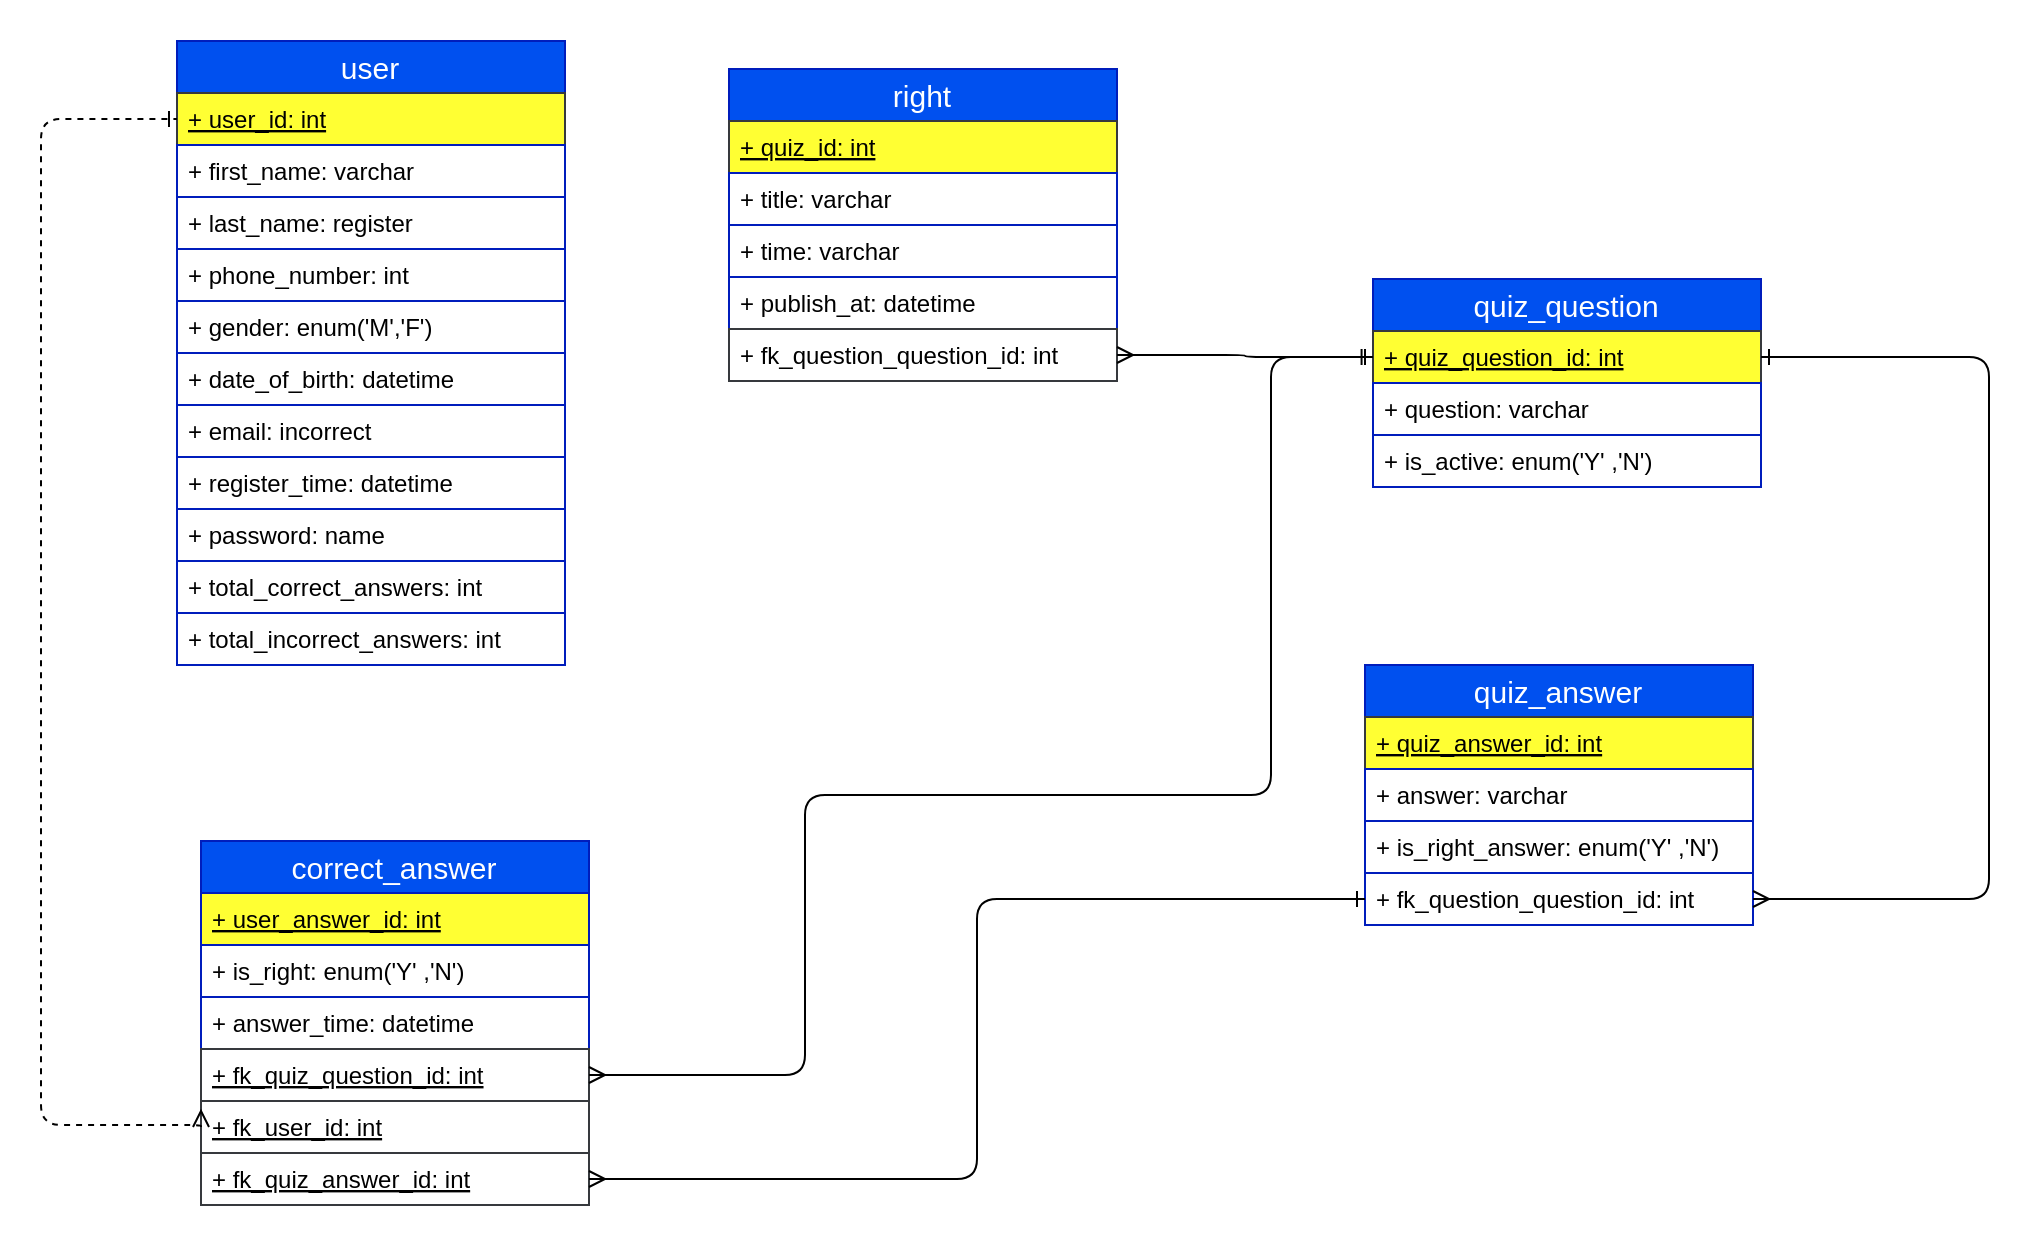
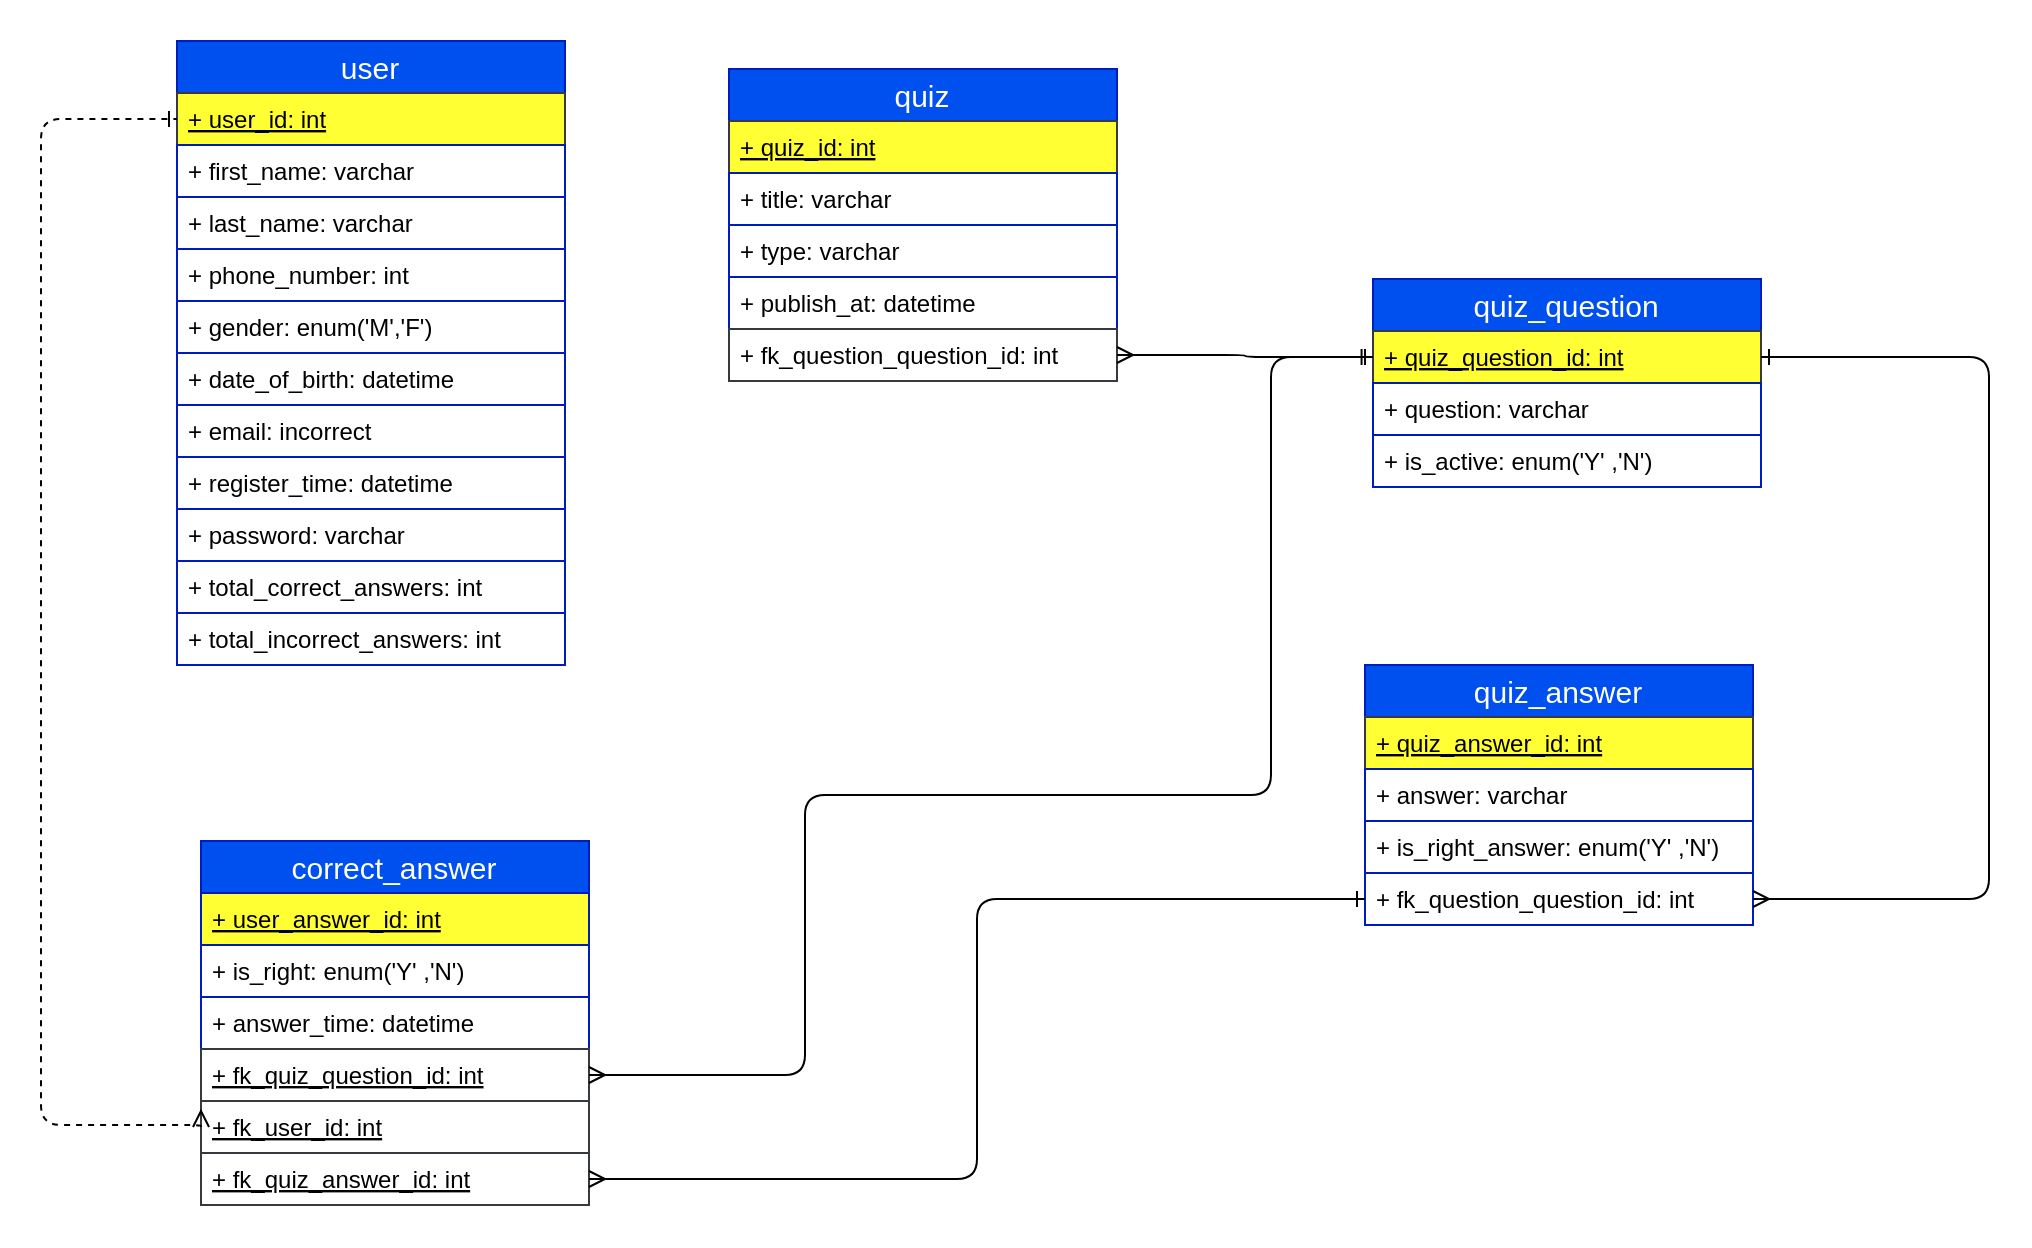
node "right": label "right" -> "quiz"
node "+ last_name: register": label "+ last_name: register" -> "+ last_name: varchar"
node "+ time: varchar": label "+ time: varchar" -> "+ type: varchar"
node "+ password: name": label "+ password: name" -> "+ password: varchar"
